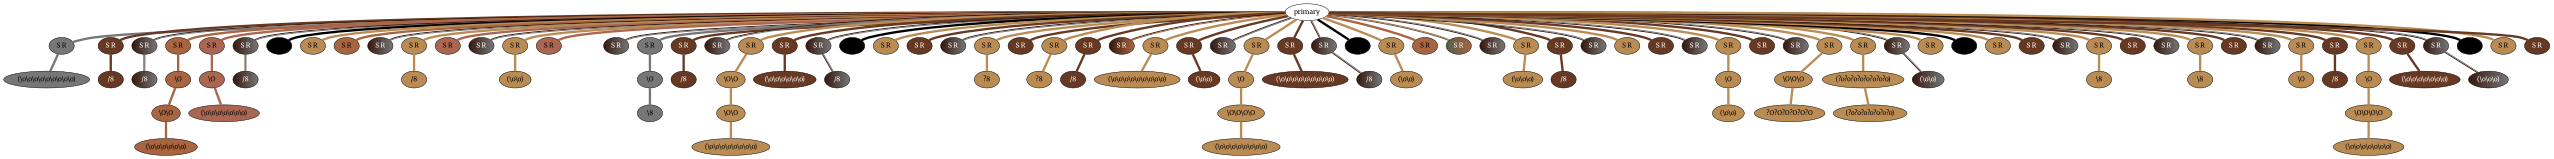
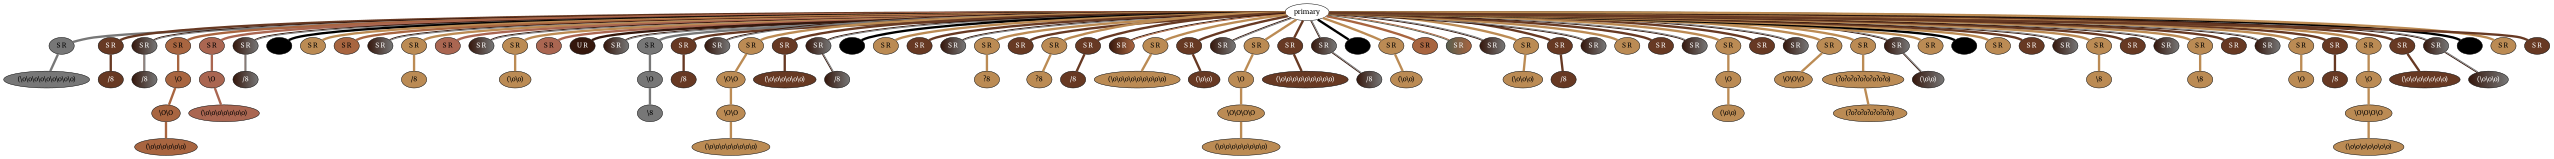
node "U R": added
node "?O?O?O?O?O?O": removed
